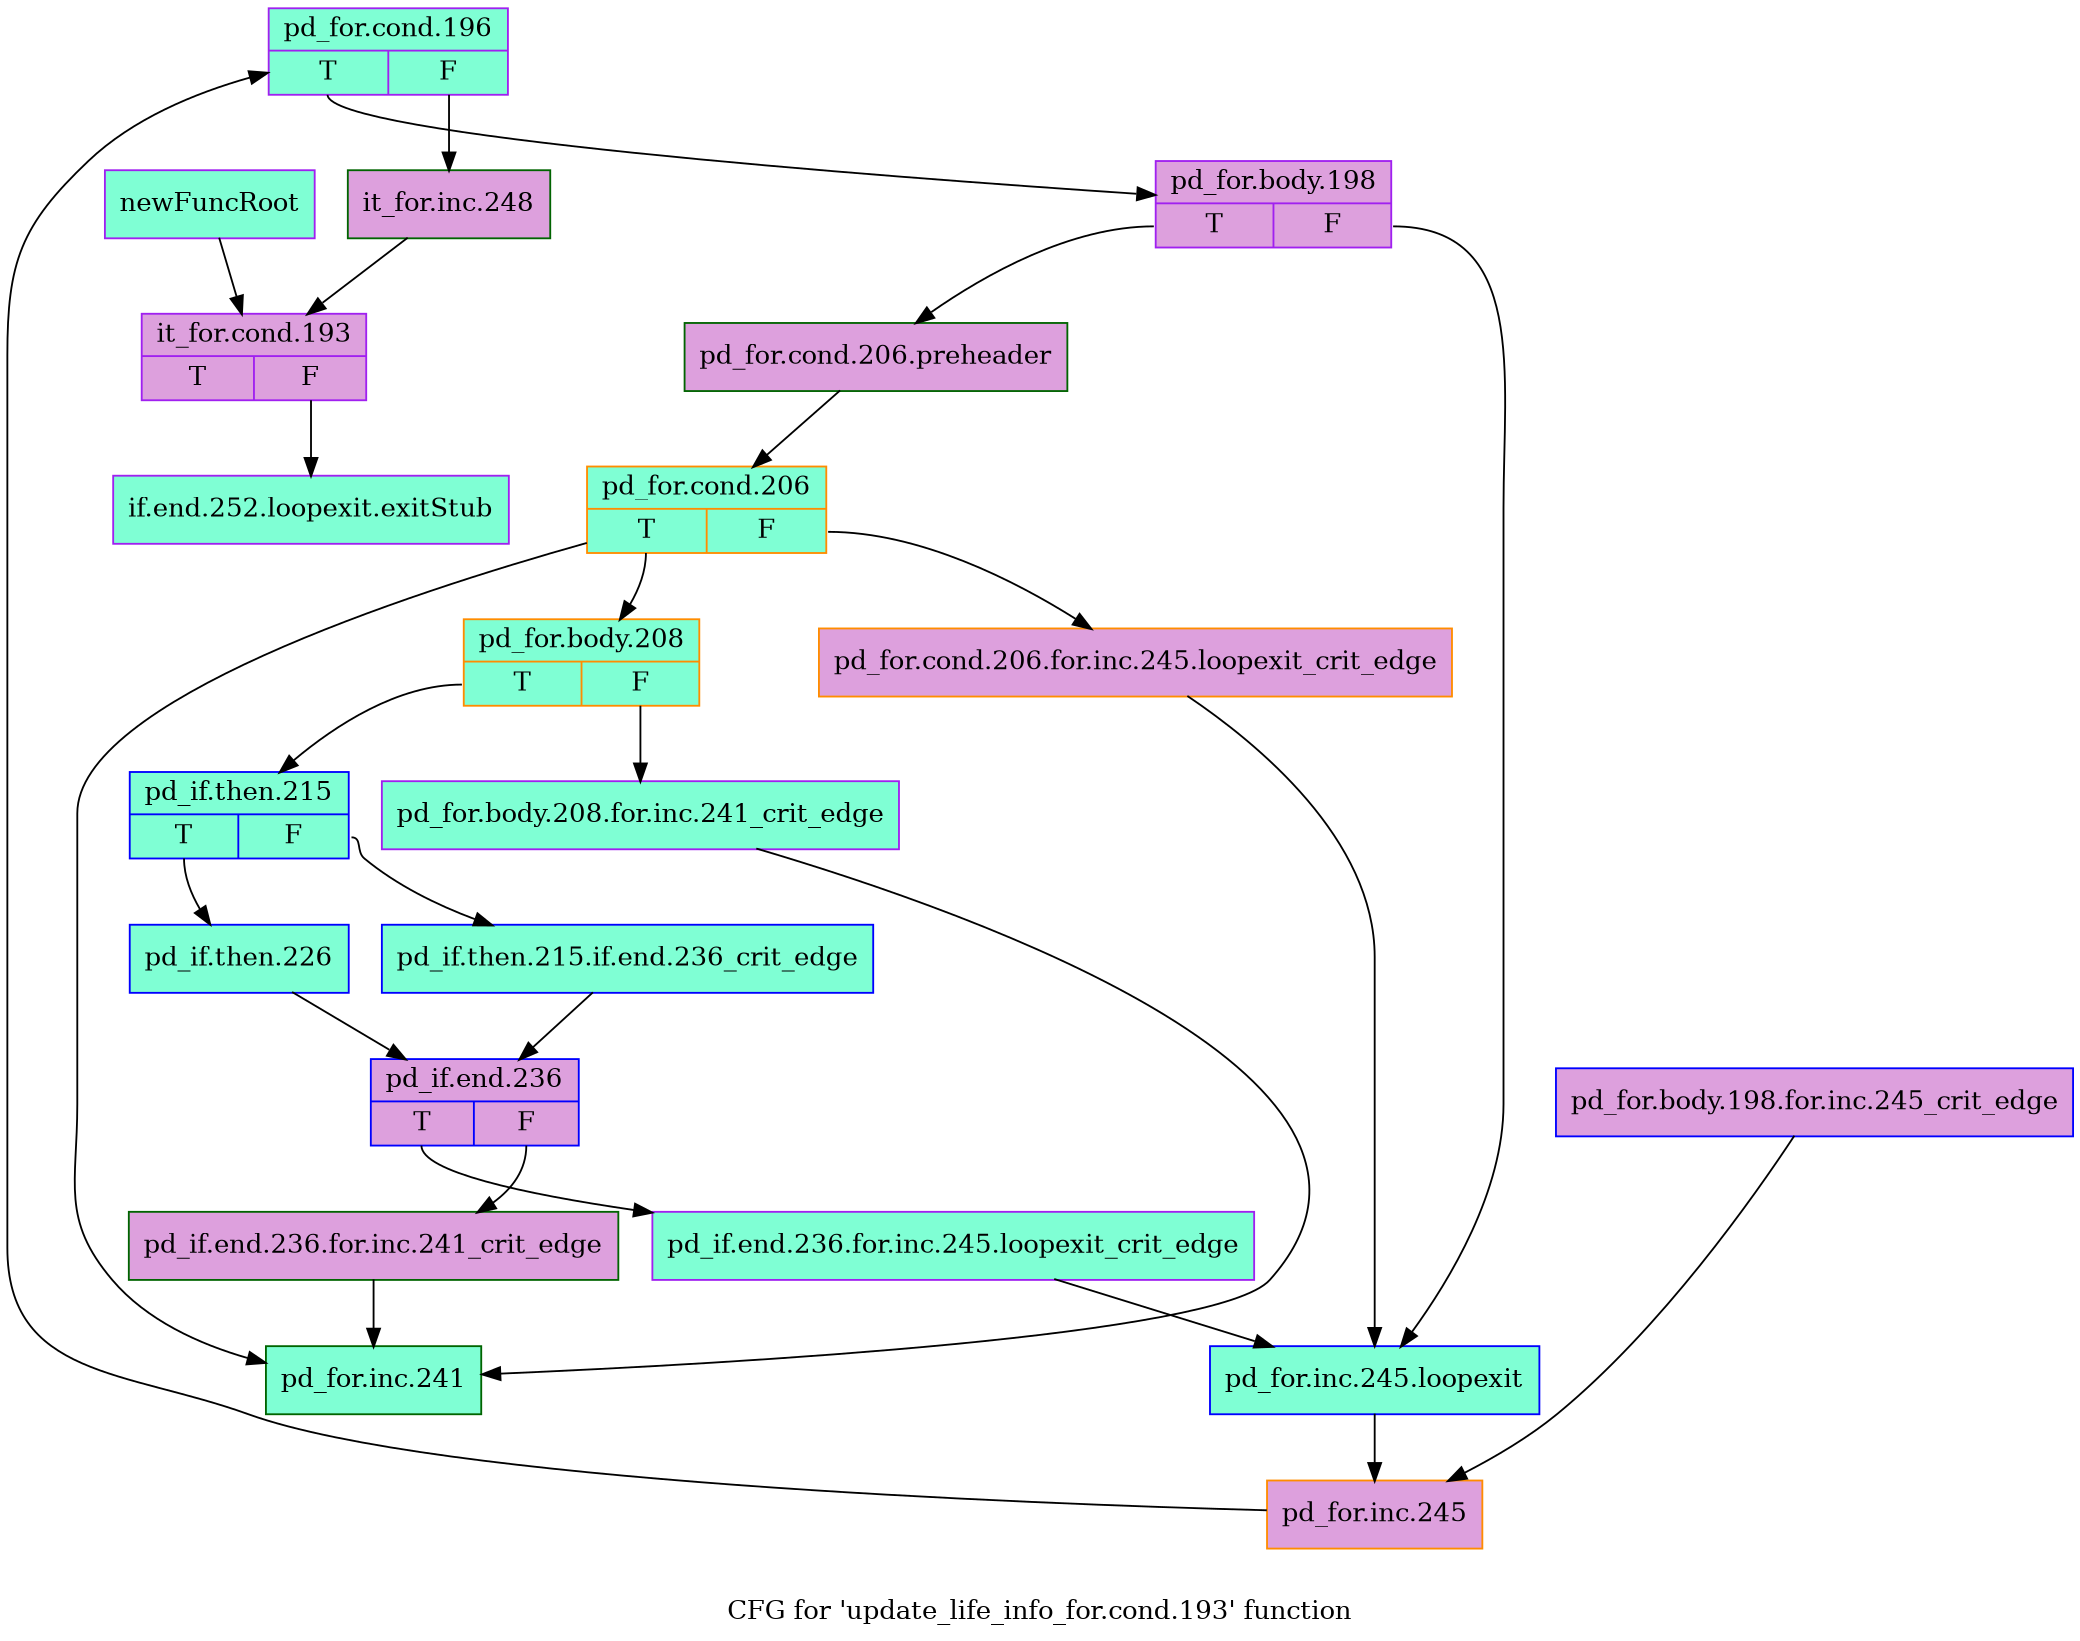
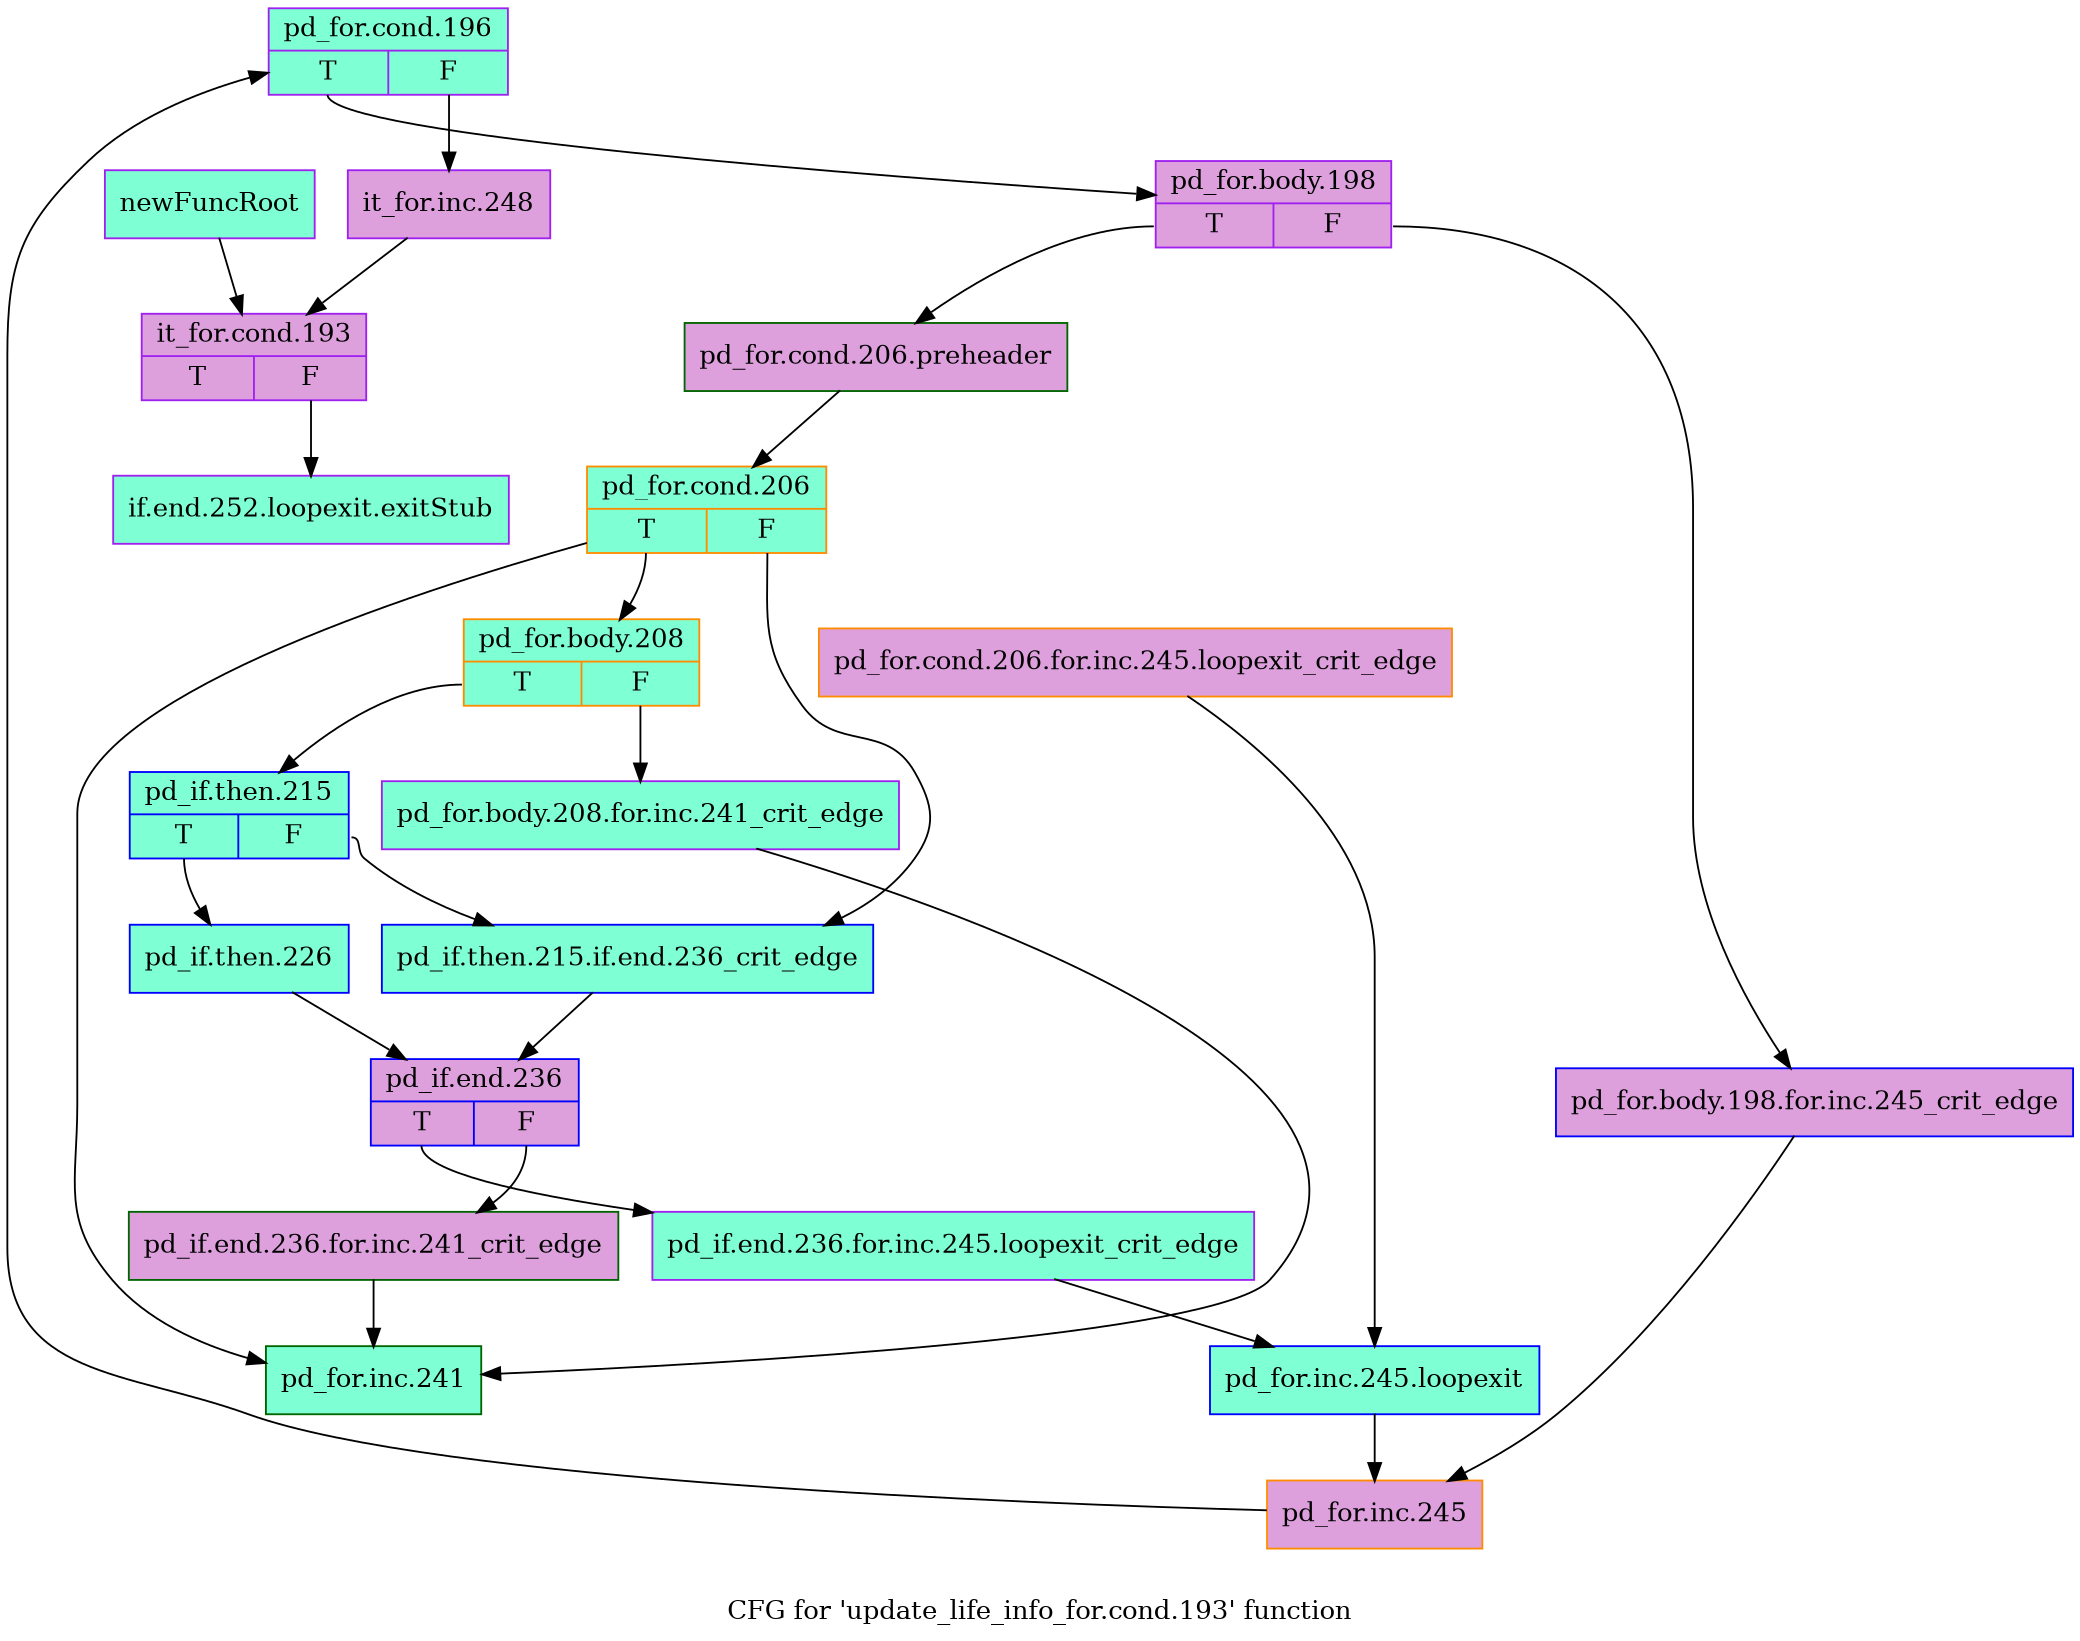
node "it_for.inc.248": color darkgreen -> purple
edge "pd_for.cond.206" -> "pd_for.cond.206.for.inc.245.loopexit_crit_edge": now "pd_for.cond.206" -> "pd_if.then.215.if.end.236_crit_edge"
edge "pd_for.body.198" -> "pd_for.inc.245.loopexit": now "pd_for.body.198" -> "pd_for.body.198.for.inc.245_crit_edge"
